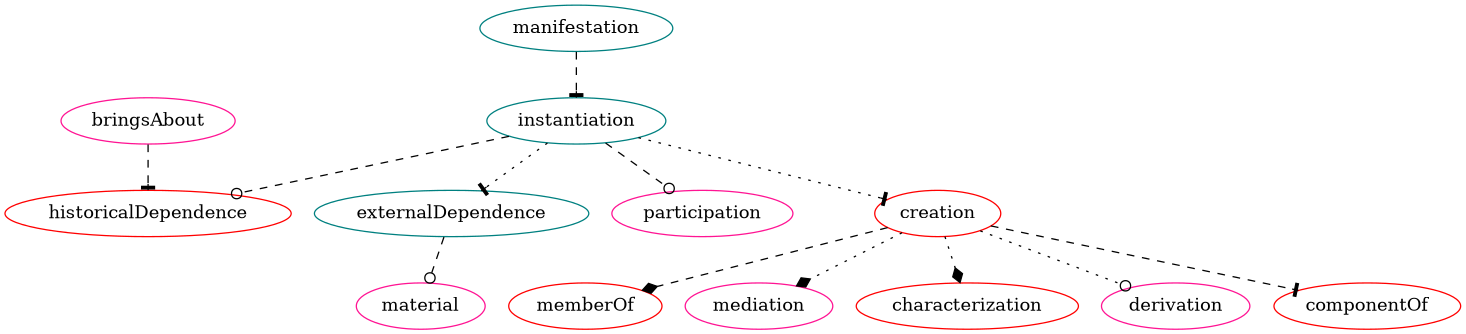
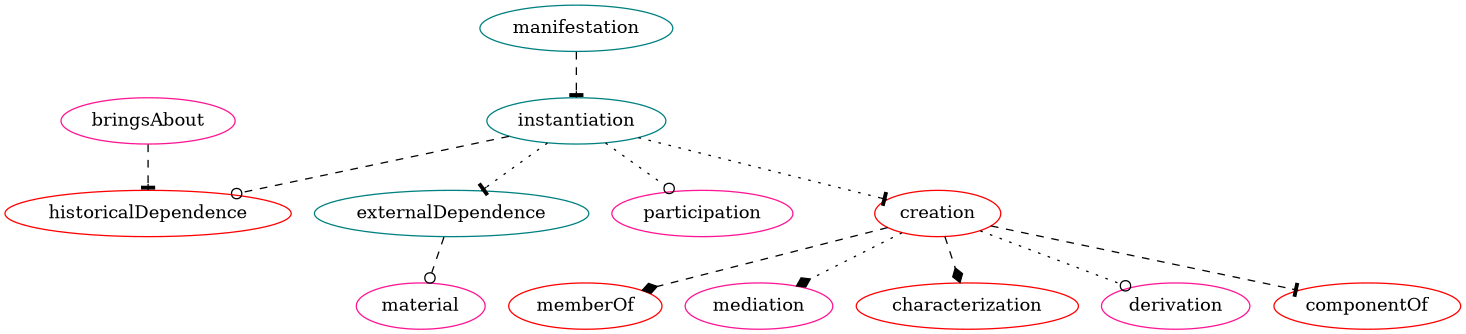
edge "instantiation" -> "participation": style dashed -> dotted
edge "creation" -> "characterization": style dotted -> dashed
